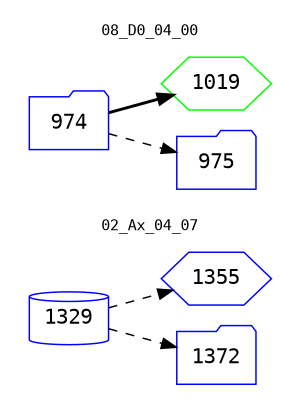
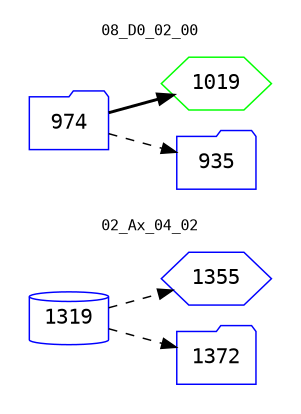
cluster "08_D0_04_00": label "08_D0_04_00" -> "08_D0_02_00"
node "975": label "975" -> "935"
cluster "02_Ax_04_07": label "02_Ax_04_07" -> "02_Ax_04_02"
node "1329": label "1329" -> "1319"
